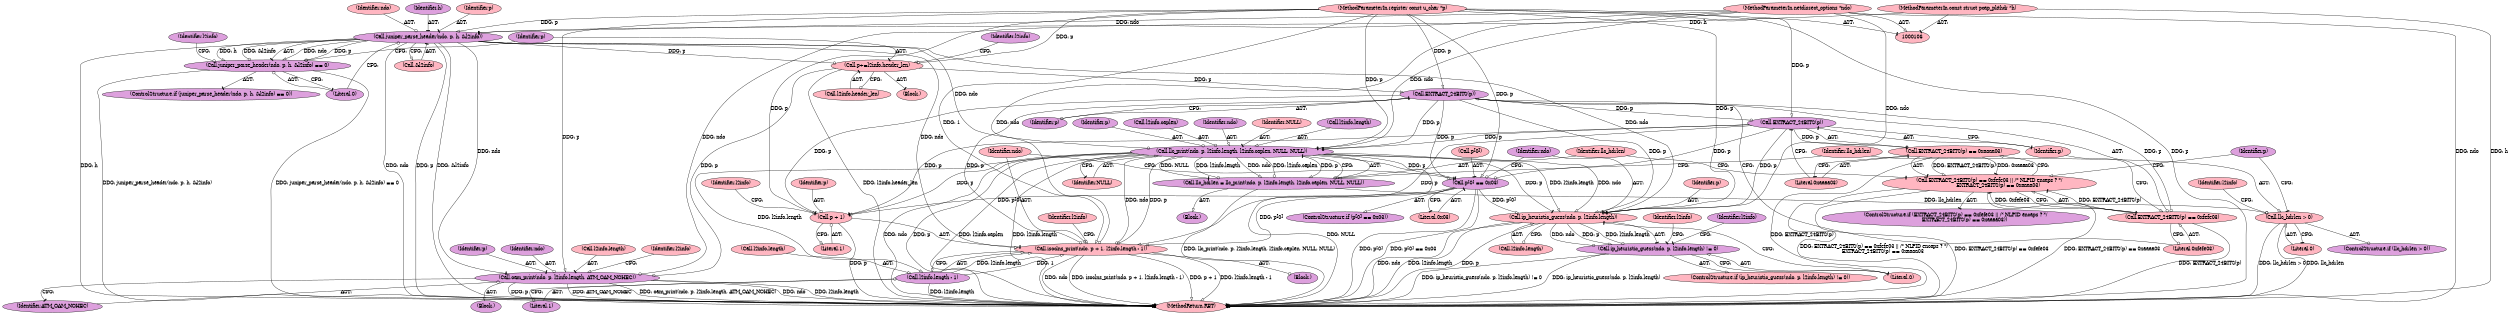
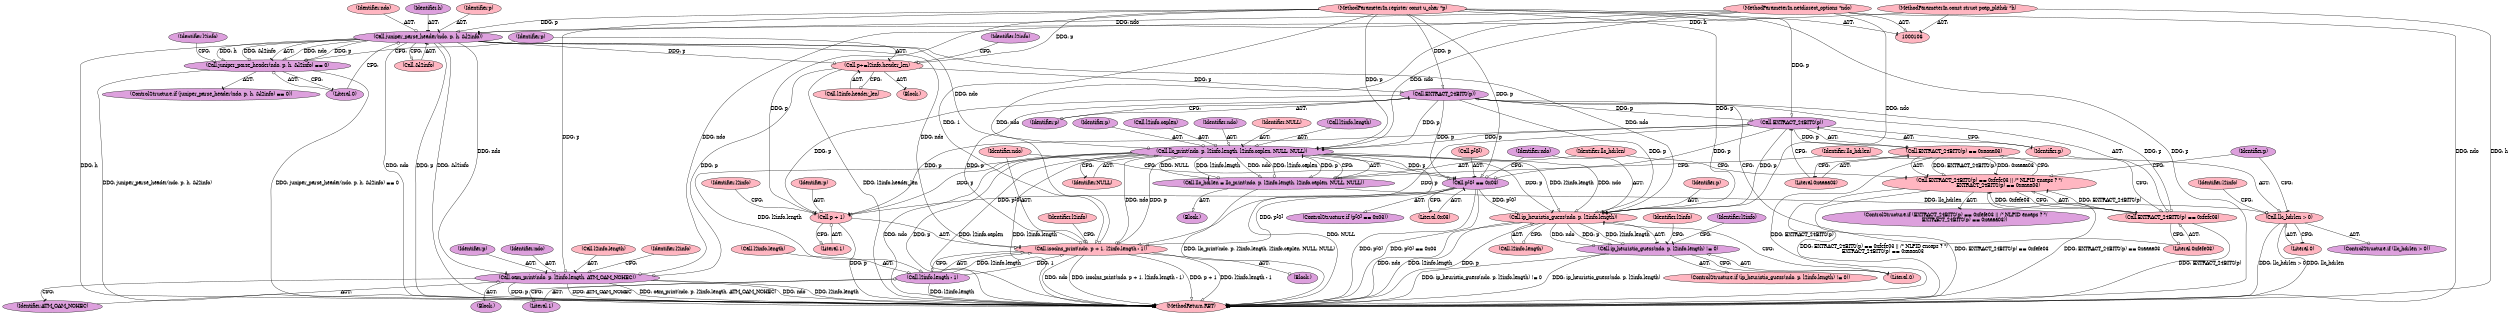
edge "(MethodParameterIn,register const u_char *p)" -> "(Call,oam_print(ndo, p, l2info.length, ATM_OAM_NOHEC))": arrowhead onormal -> odot
